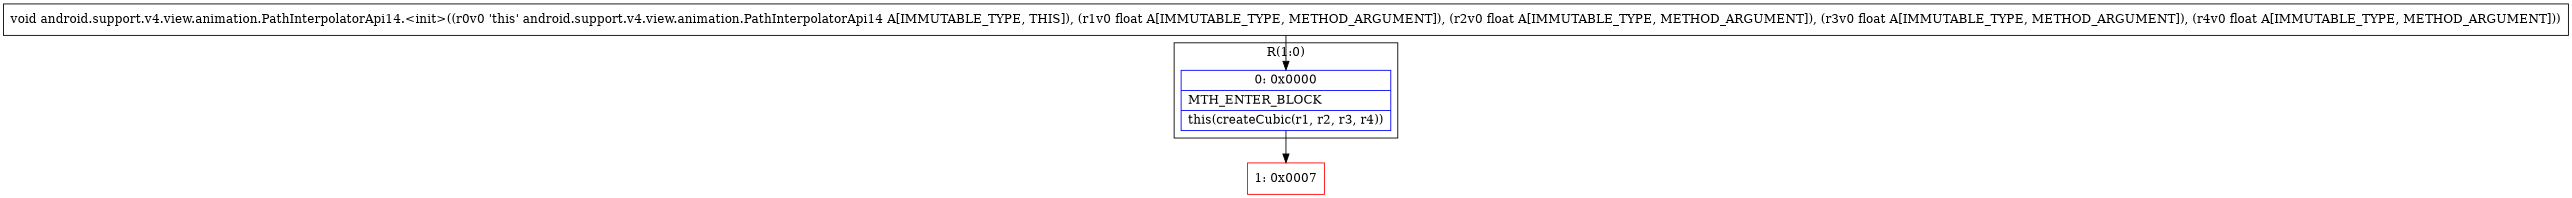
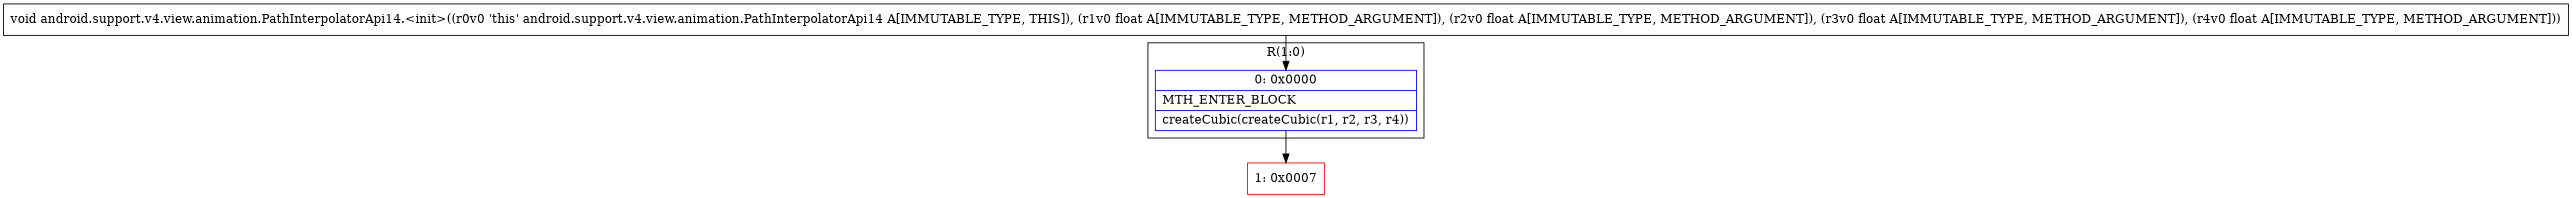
node "0: 0x0000": text "this(createCubic(r1, r2, r3, r4))" -> "createCubic(createCubic(r1, r2, r3, r4))"
